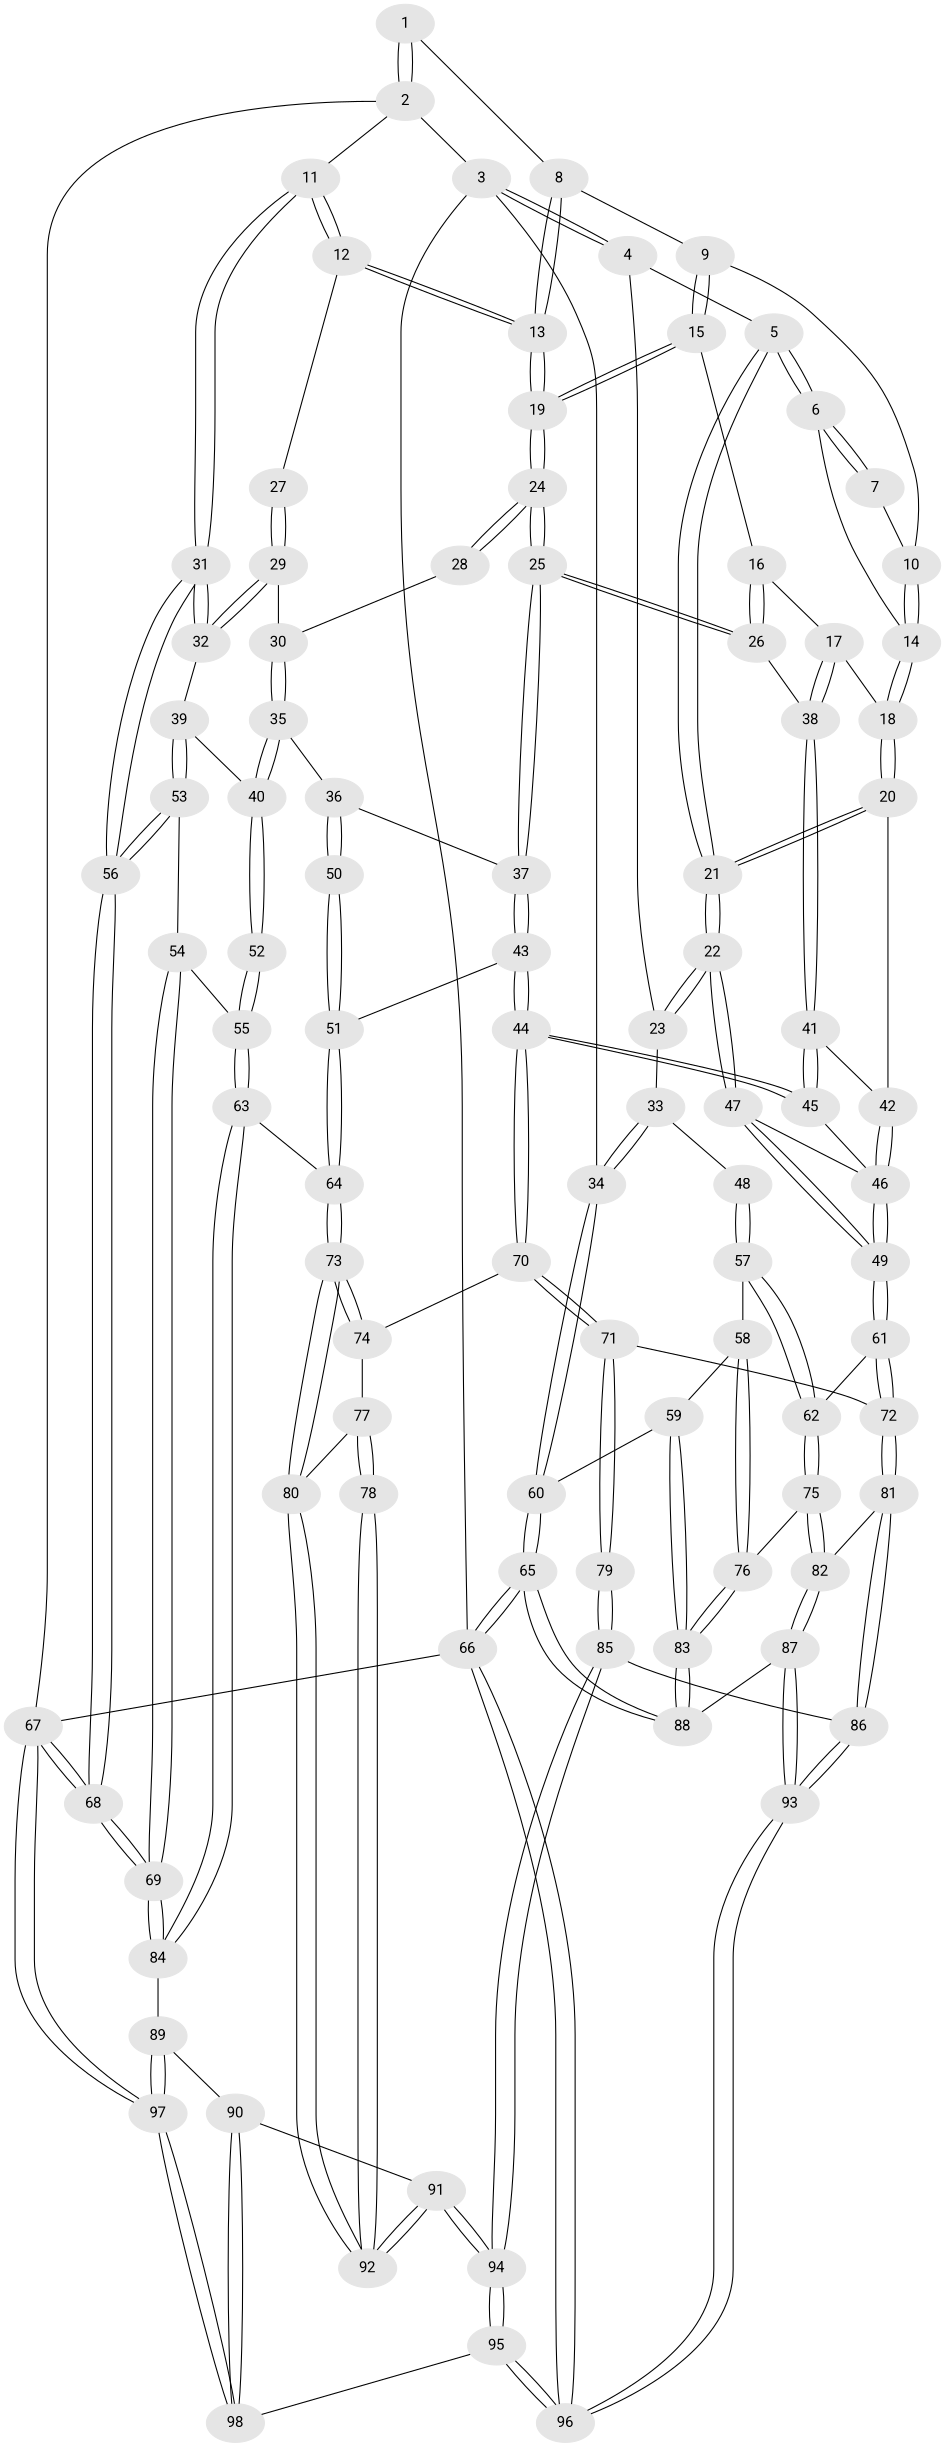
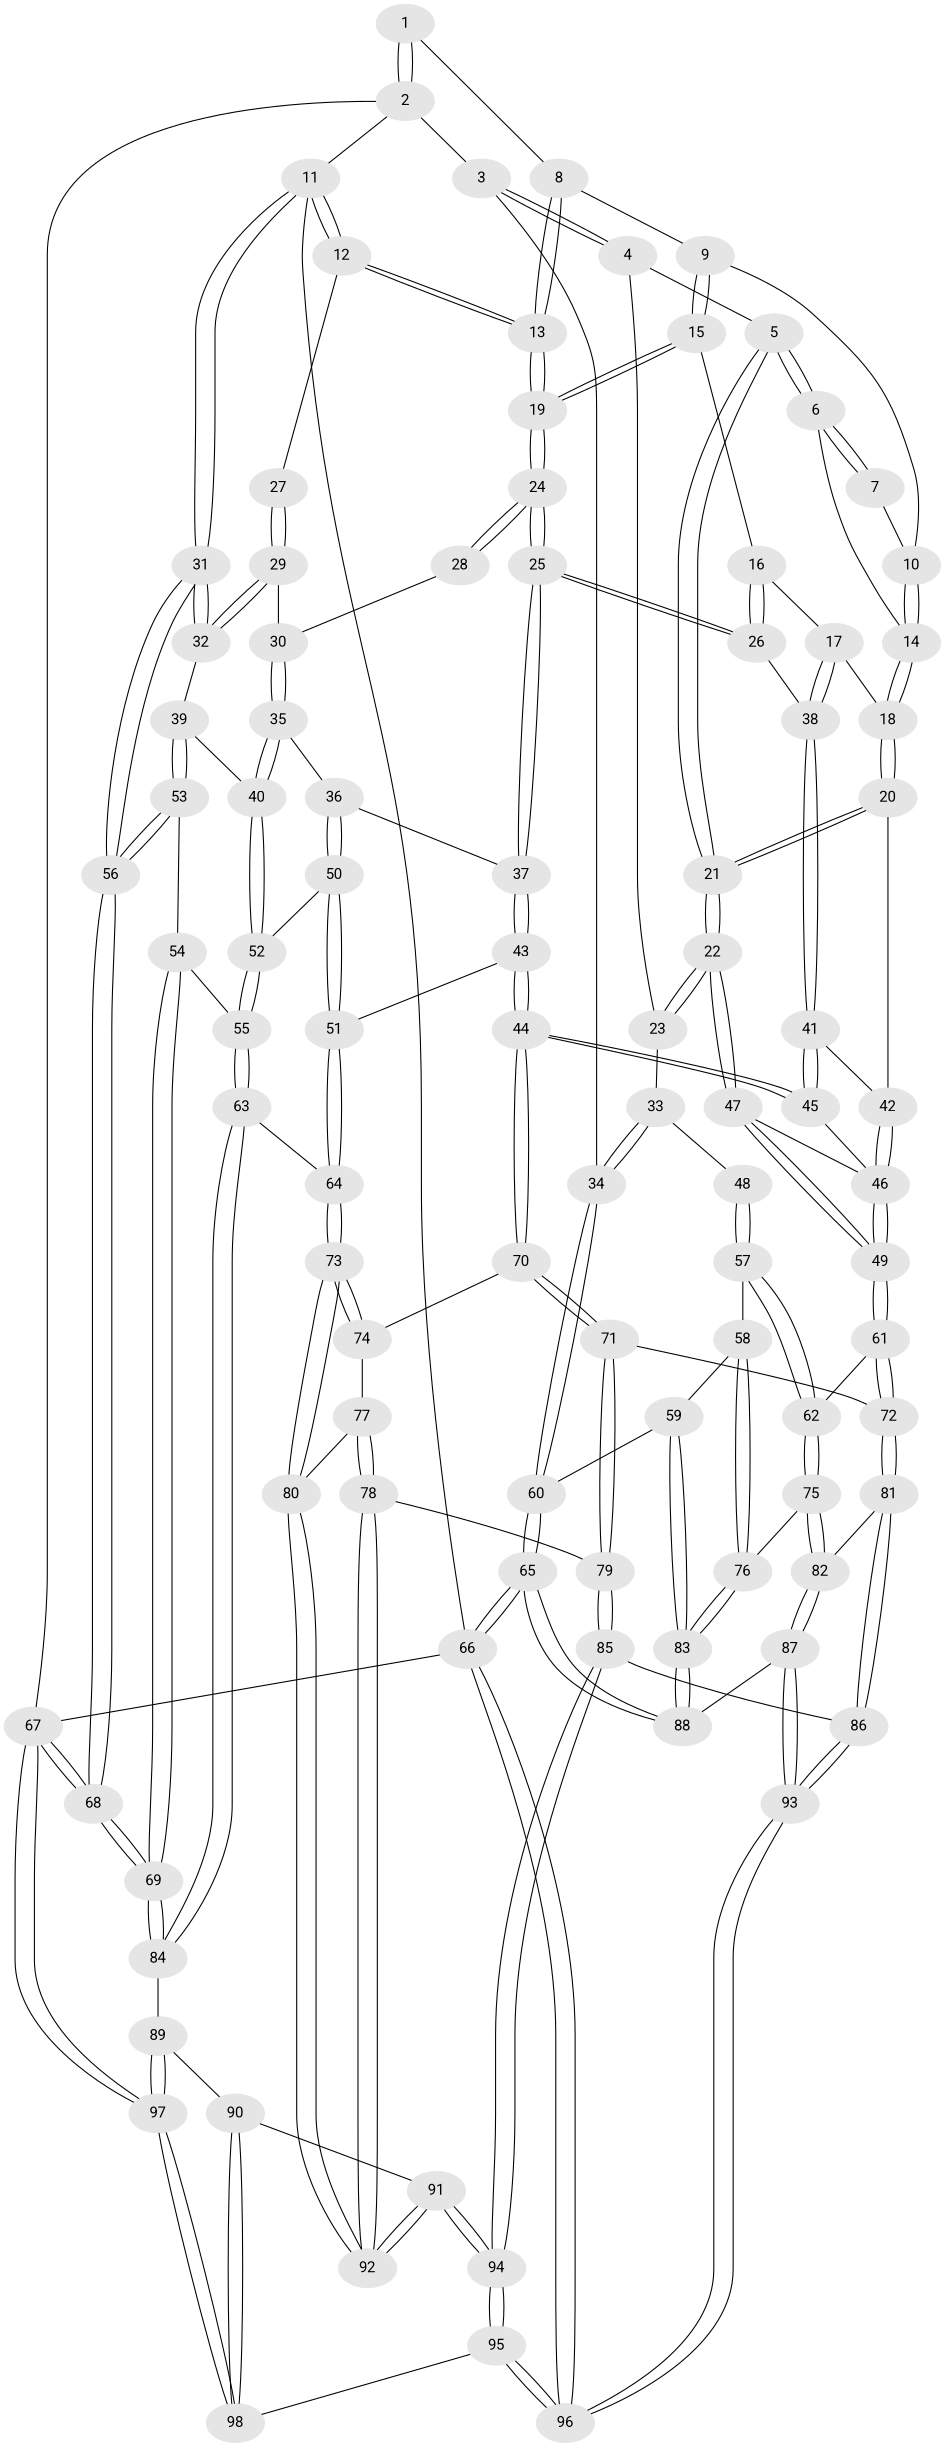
edge "3" -- "66": now "11" -- "66"
edge "50" -- "52": added
edge "78" -- "79": added
